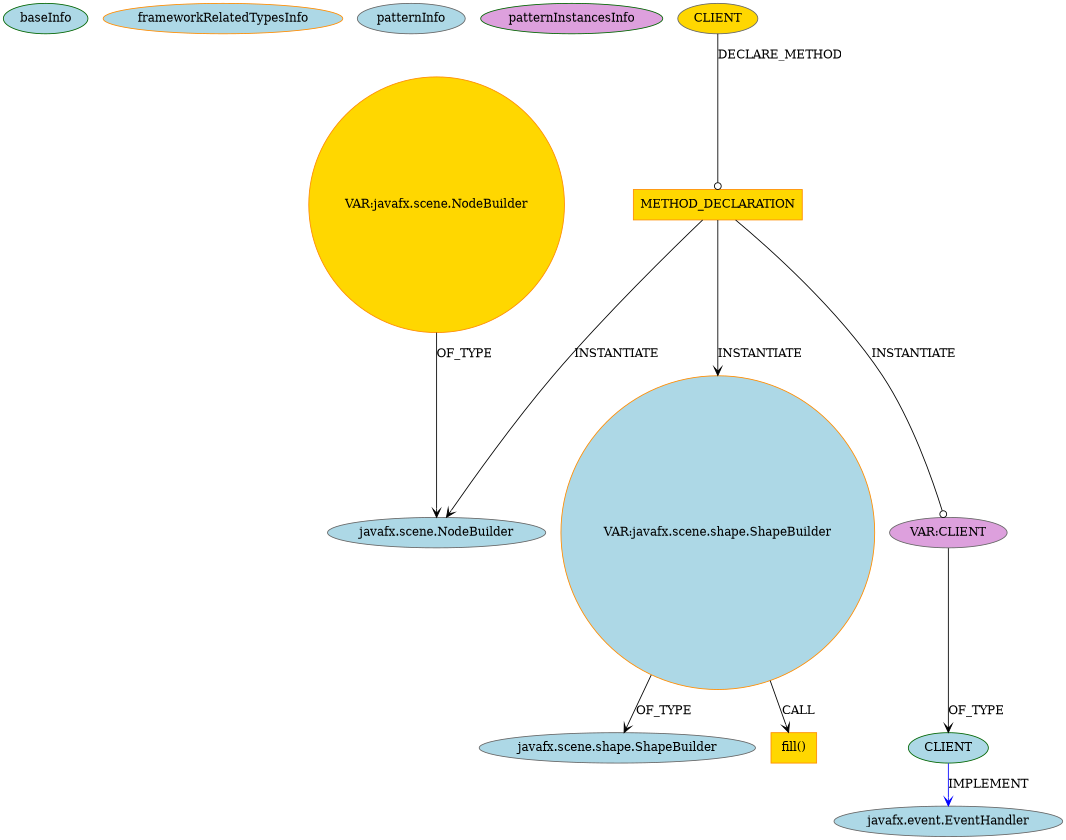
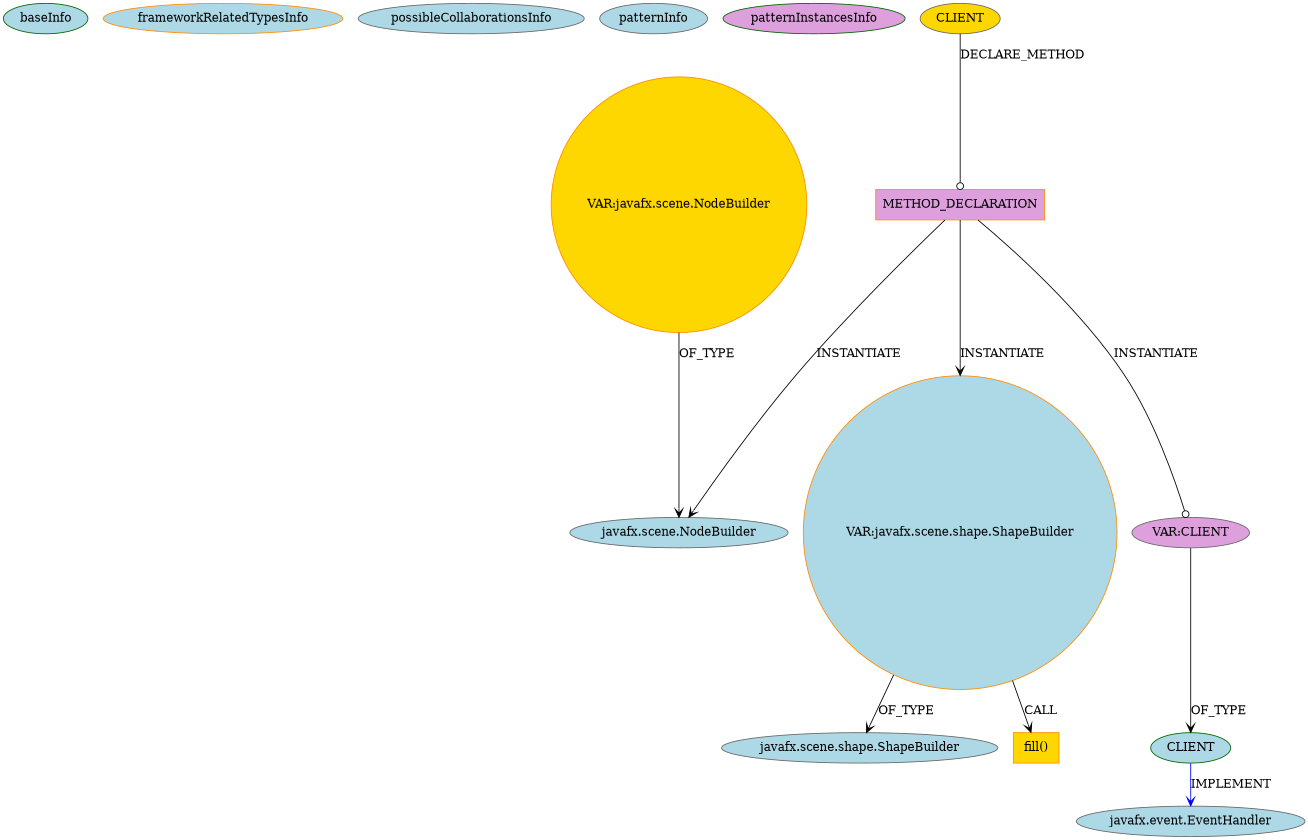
node "possibleCollaborationsInfo": added
node "METHOD_DECLARATION": fillcolor gold -> plum
